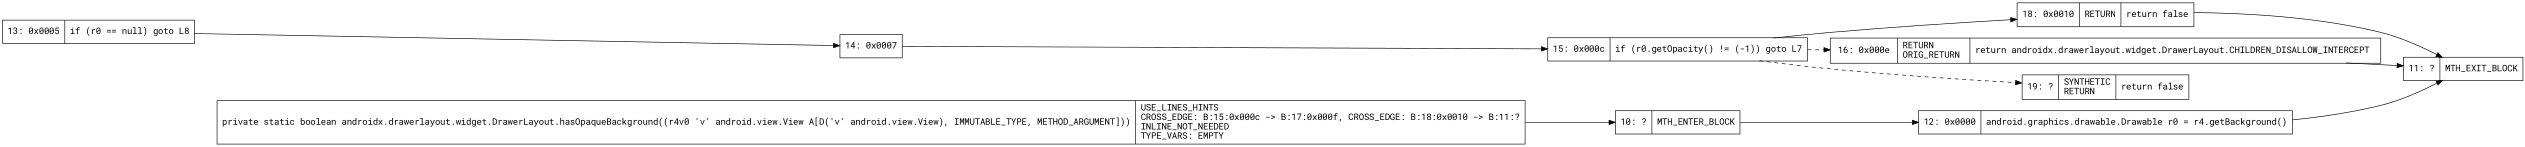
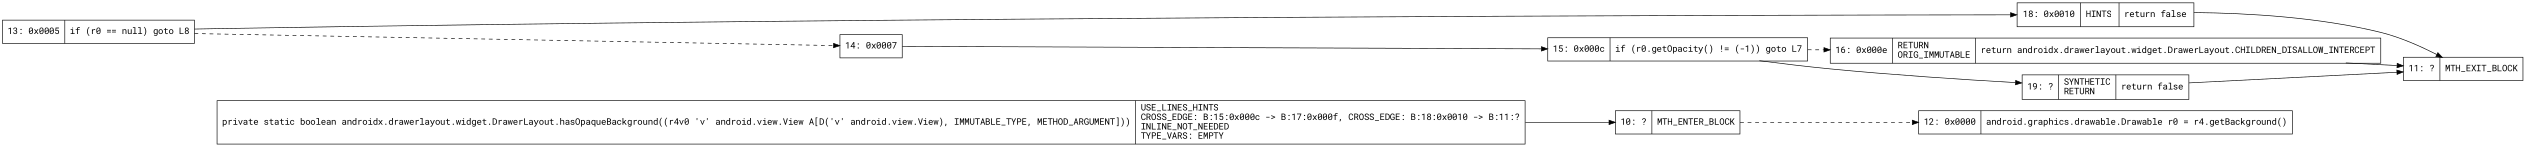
node "18: 0x0010": text "RETURN" -> "HINTS"
edge "15: 0x000c" -> "18: 0x0010": now "13: 0x0005" -> "18: 0x0010"
edge "13: 0x0005" -> "14: 0x0007": style solid -> dashed
node "16: 0x000e": text "ORIG_RETURN" -> "ORIG_IMMUTABLE"
edge "15: 0x000c" -> "19: ?": style dashed -> solid
edge "12: 0x0000" -> "11: ?": now "19: ?" -> "11: ?"
edge "10: ?" -> "12: 0x0000": style solid -> dashed
